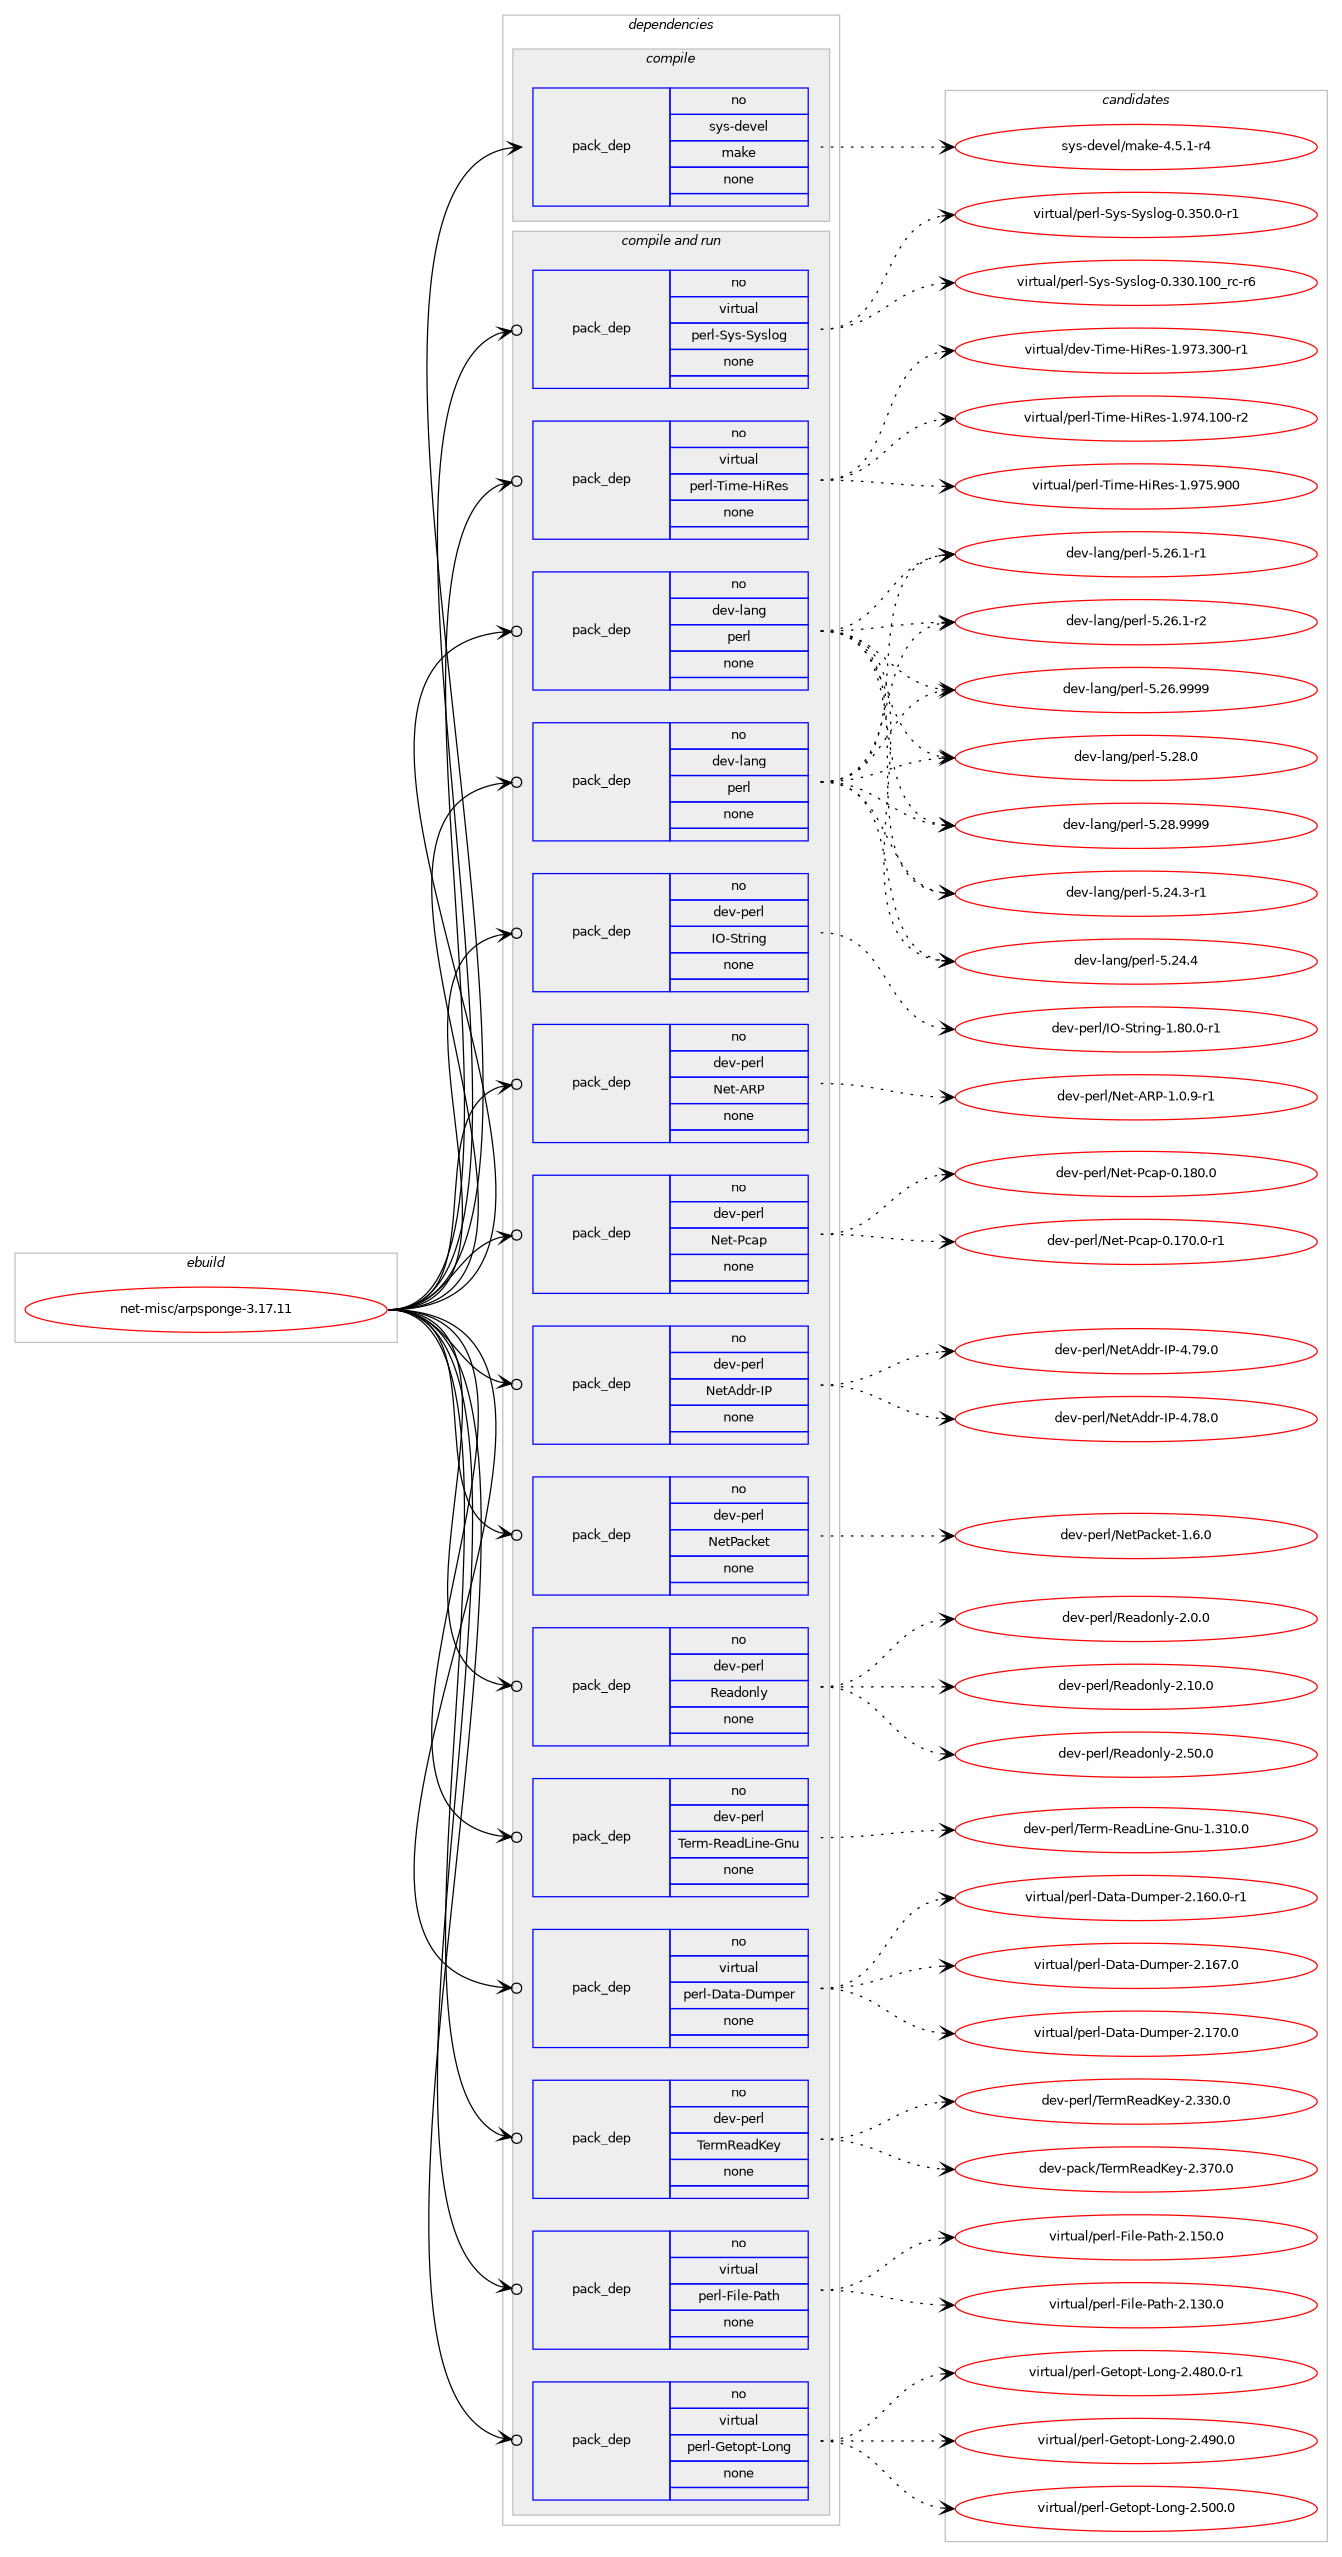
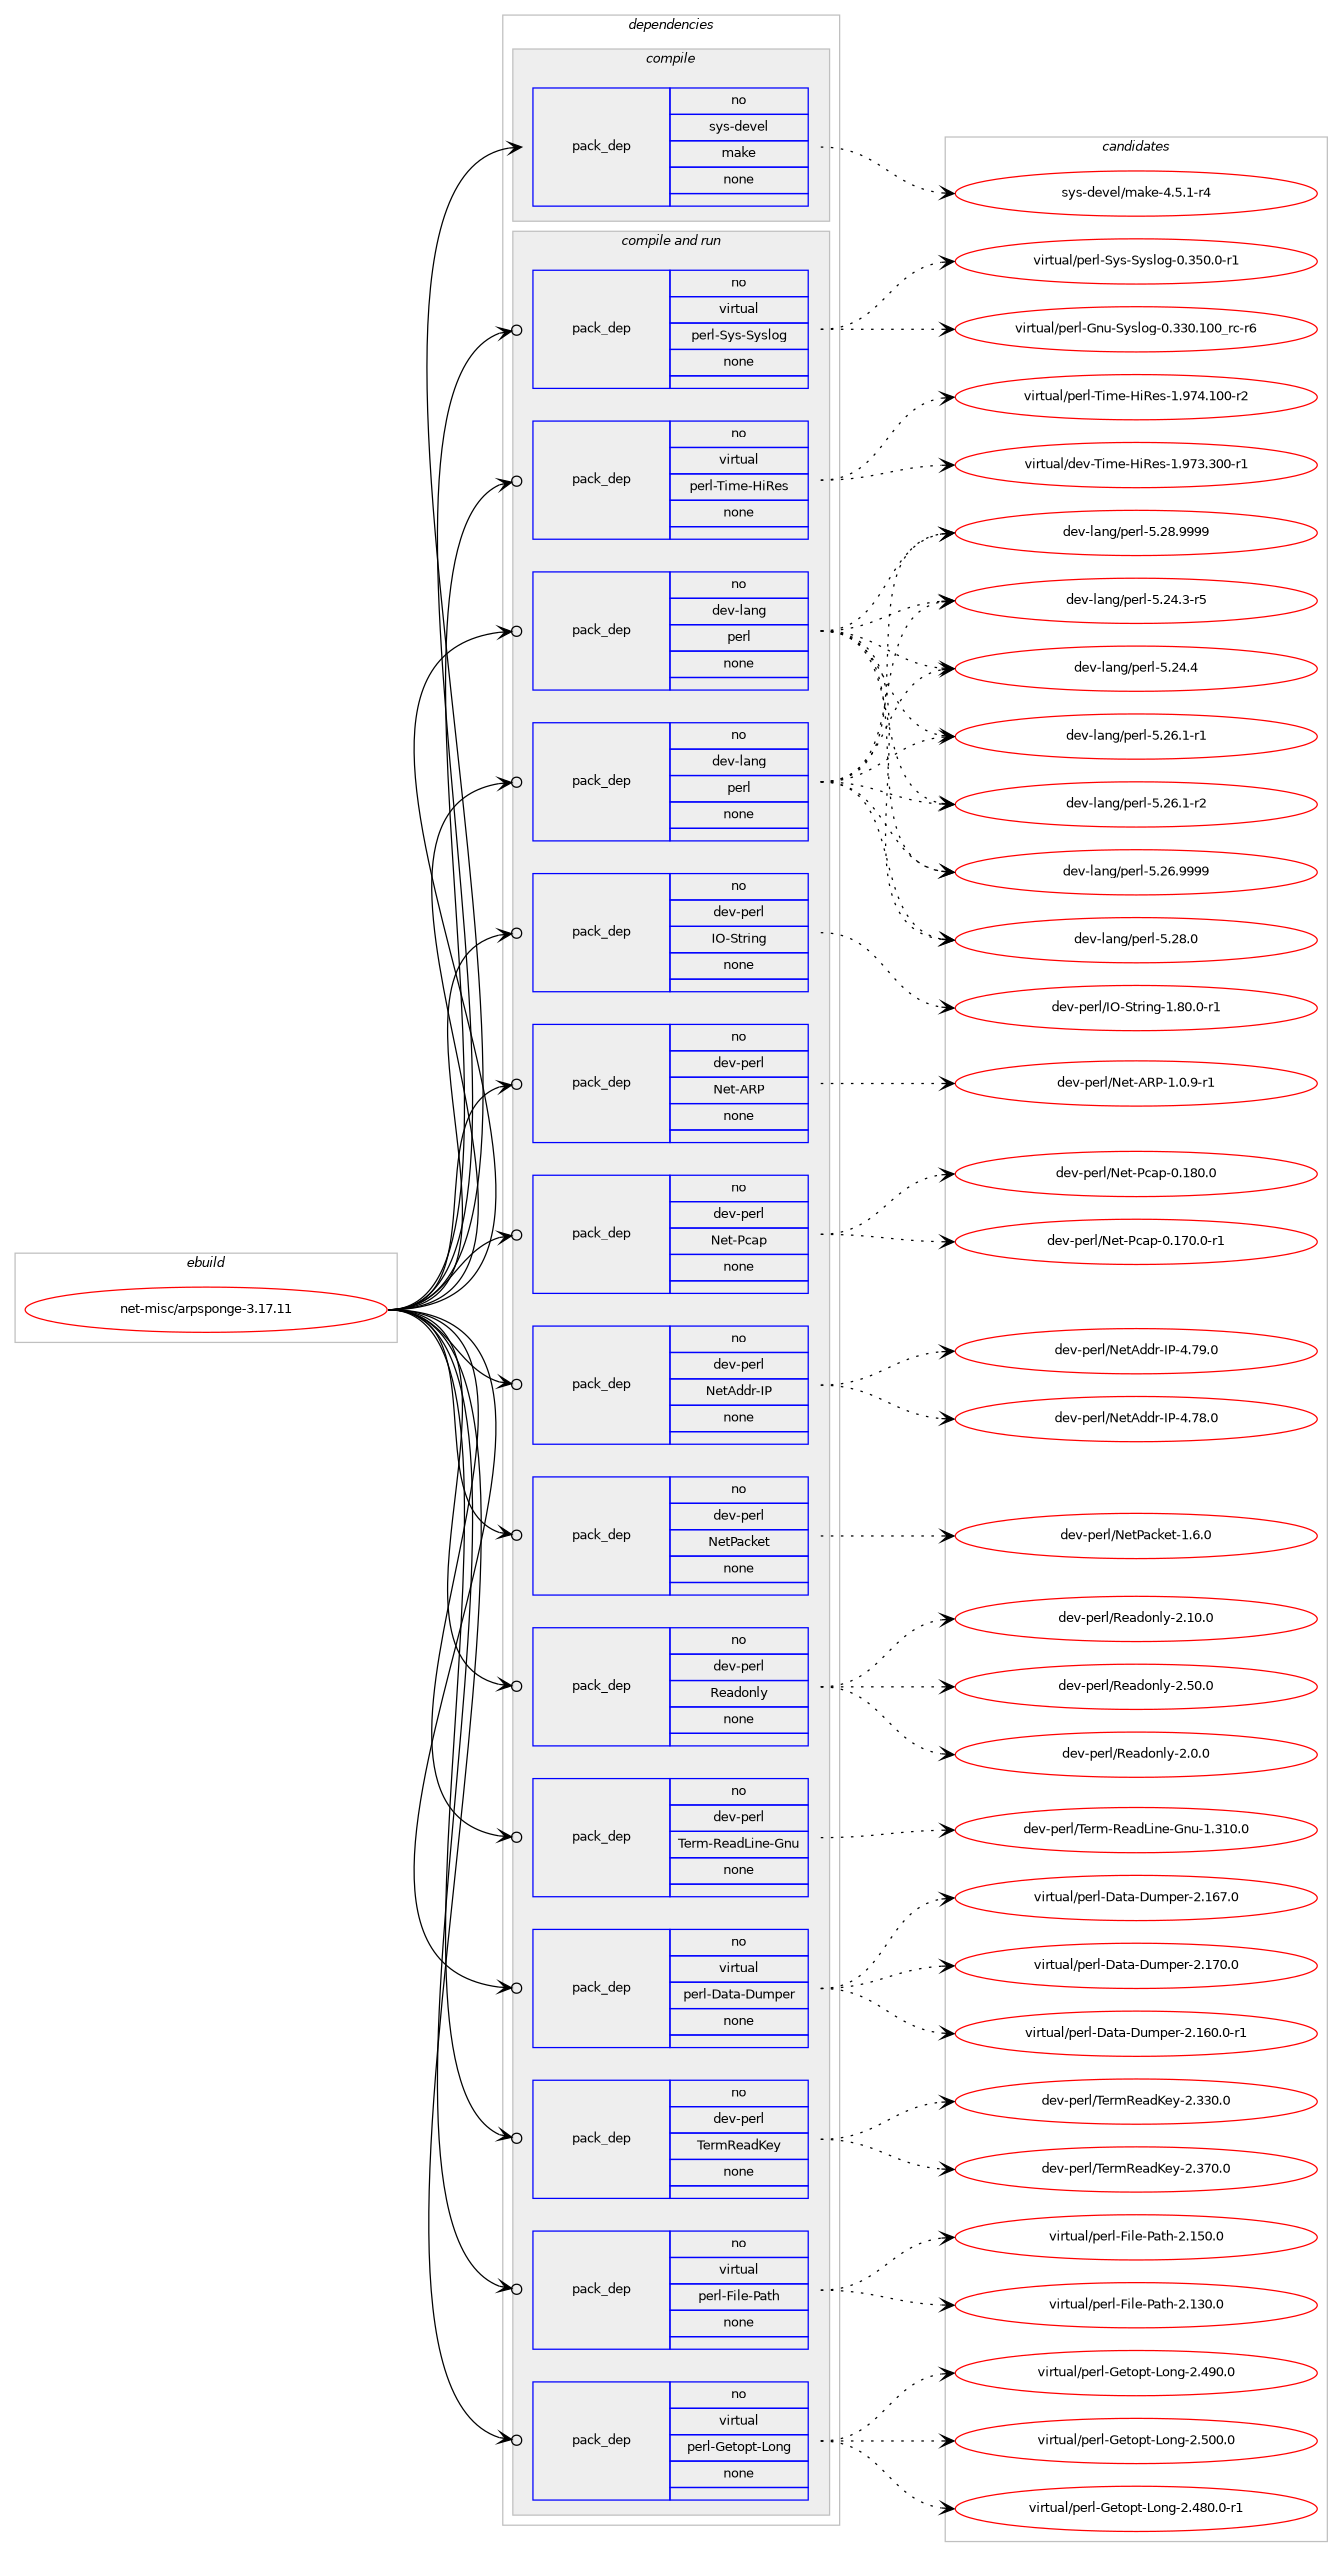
node "virtual/perl-Sys-Syslog-0.330.100_rc-r6": label "virtual/perl-Sys-Syslog-0.330.100_rc-r6" -> "virtual/perl-Gnu-Syslog-0.330.100_rc-r6"
node "virtual/perl-Time-HiRes-1.975.900": removed
node "dev-lang/perl-5.24.3-r1": label "dev-lang/perl-5.24.3-r1" -> "dev-lang/perl-5.24.3-r5"
node "dev-pack/TermReadKey-2.370.0": label "dev-pack/TermReadKey-2.370.0" -> "dev-perl/TermReadKey-2.370.0"
